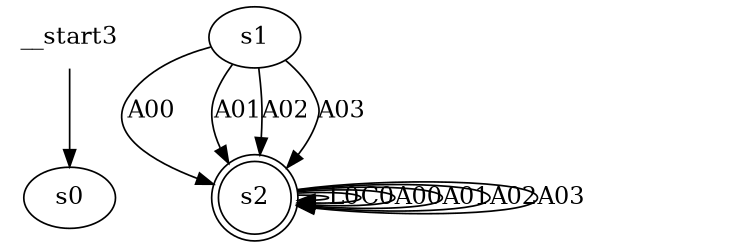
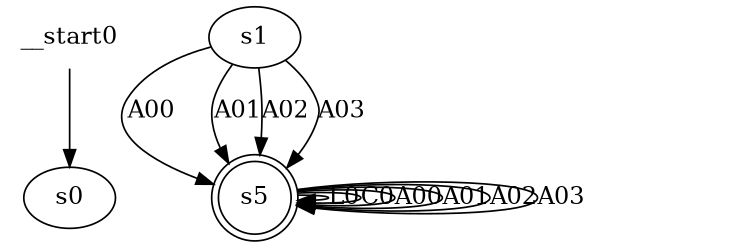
node "__start3": label "__start3" -> "__start0"
node "s2": label "s2" -> "s5"
